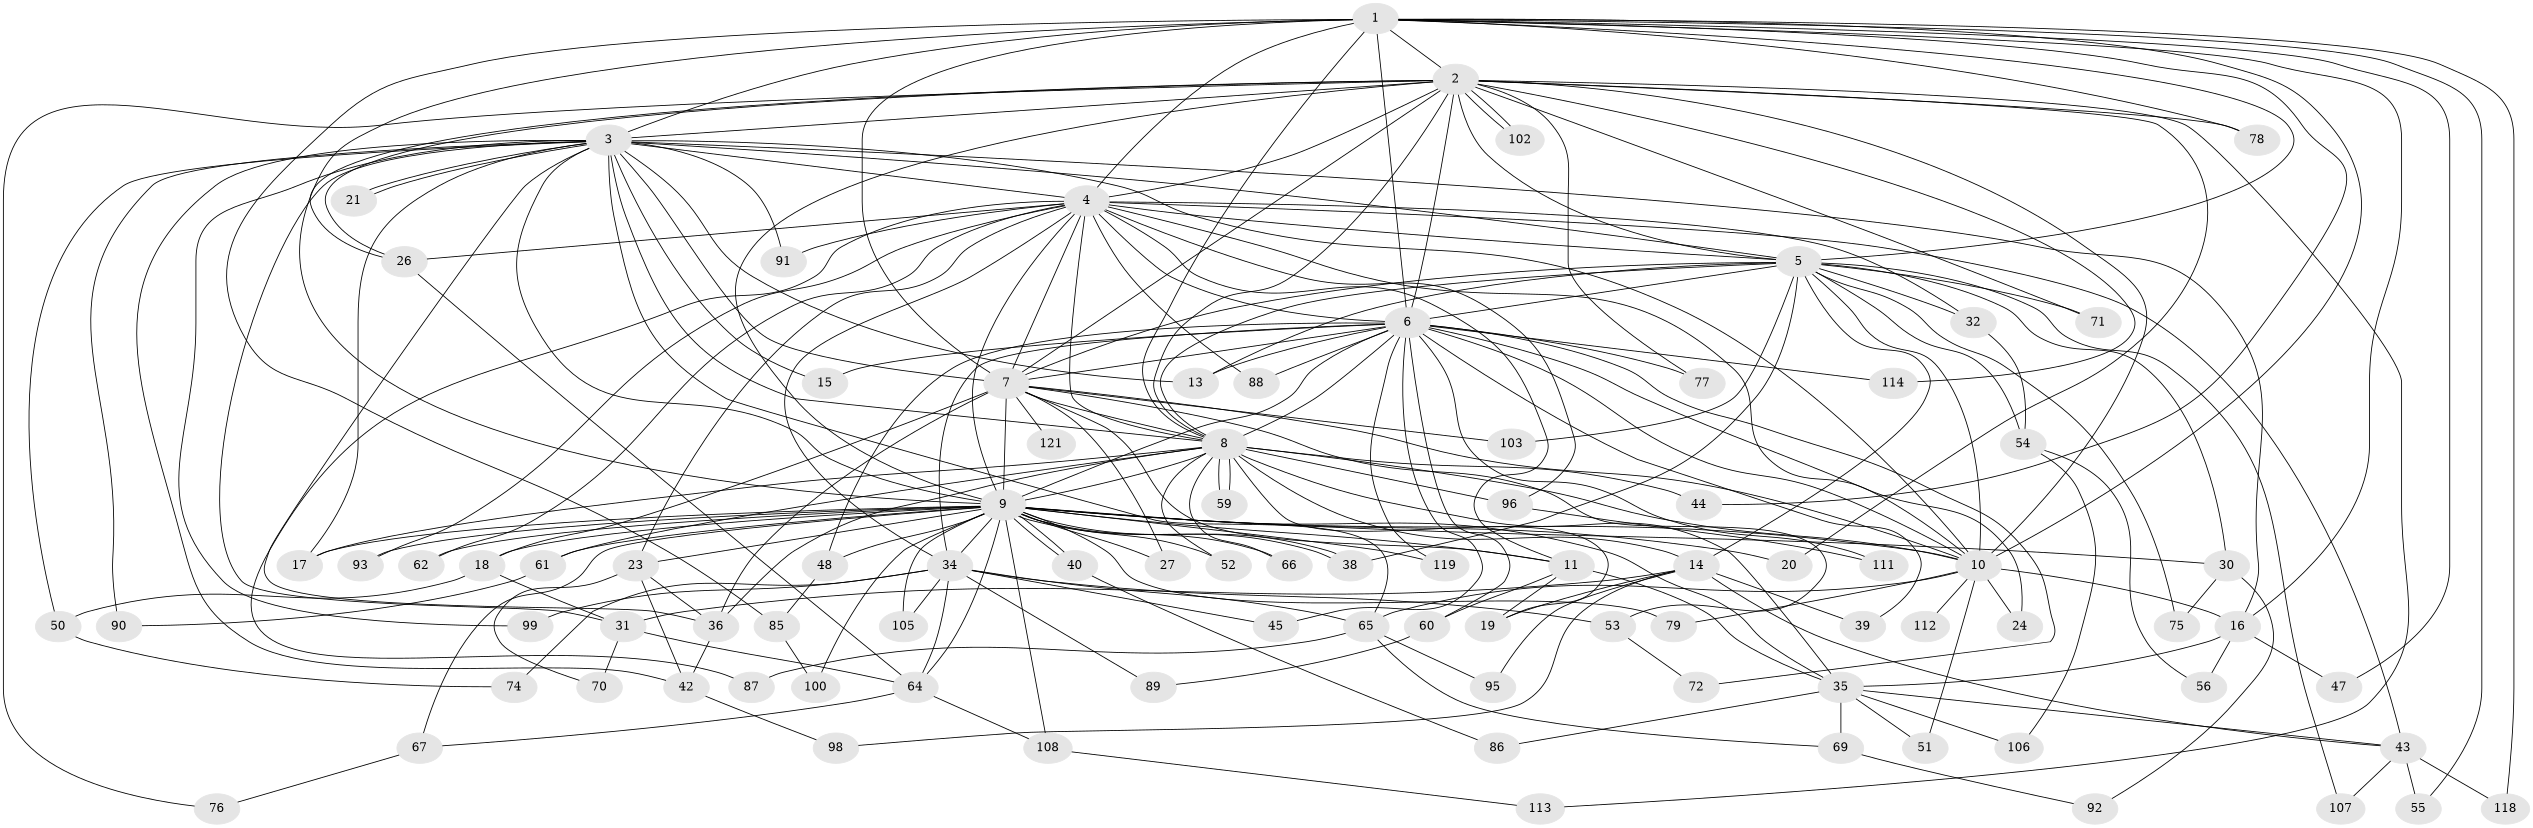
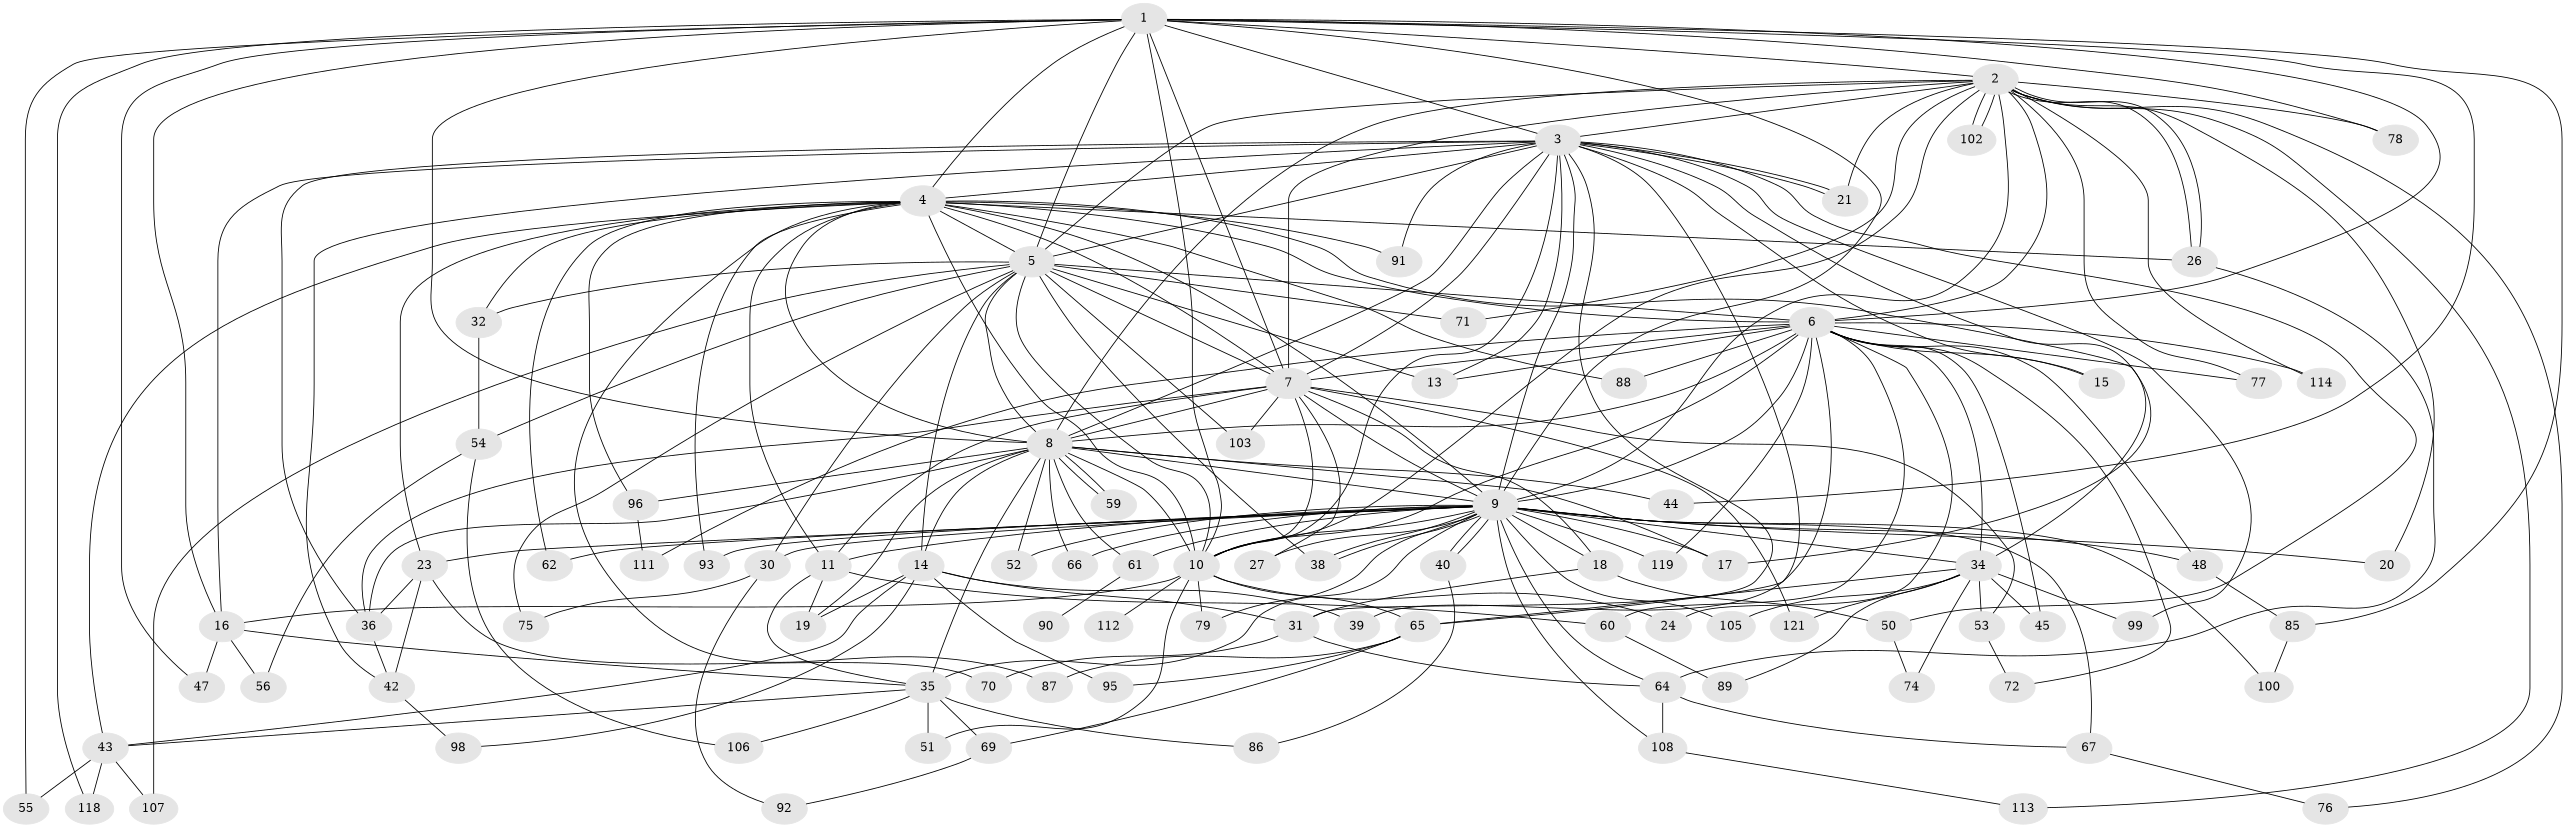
edge "2" -- "4": now "2" -- "21"
edge "3" -- "90": removed
edge "34" -- "64": now "34" -- "121"
